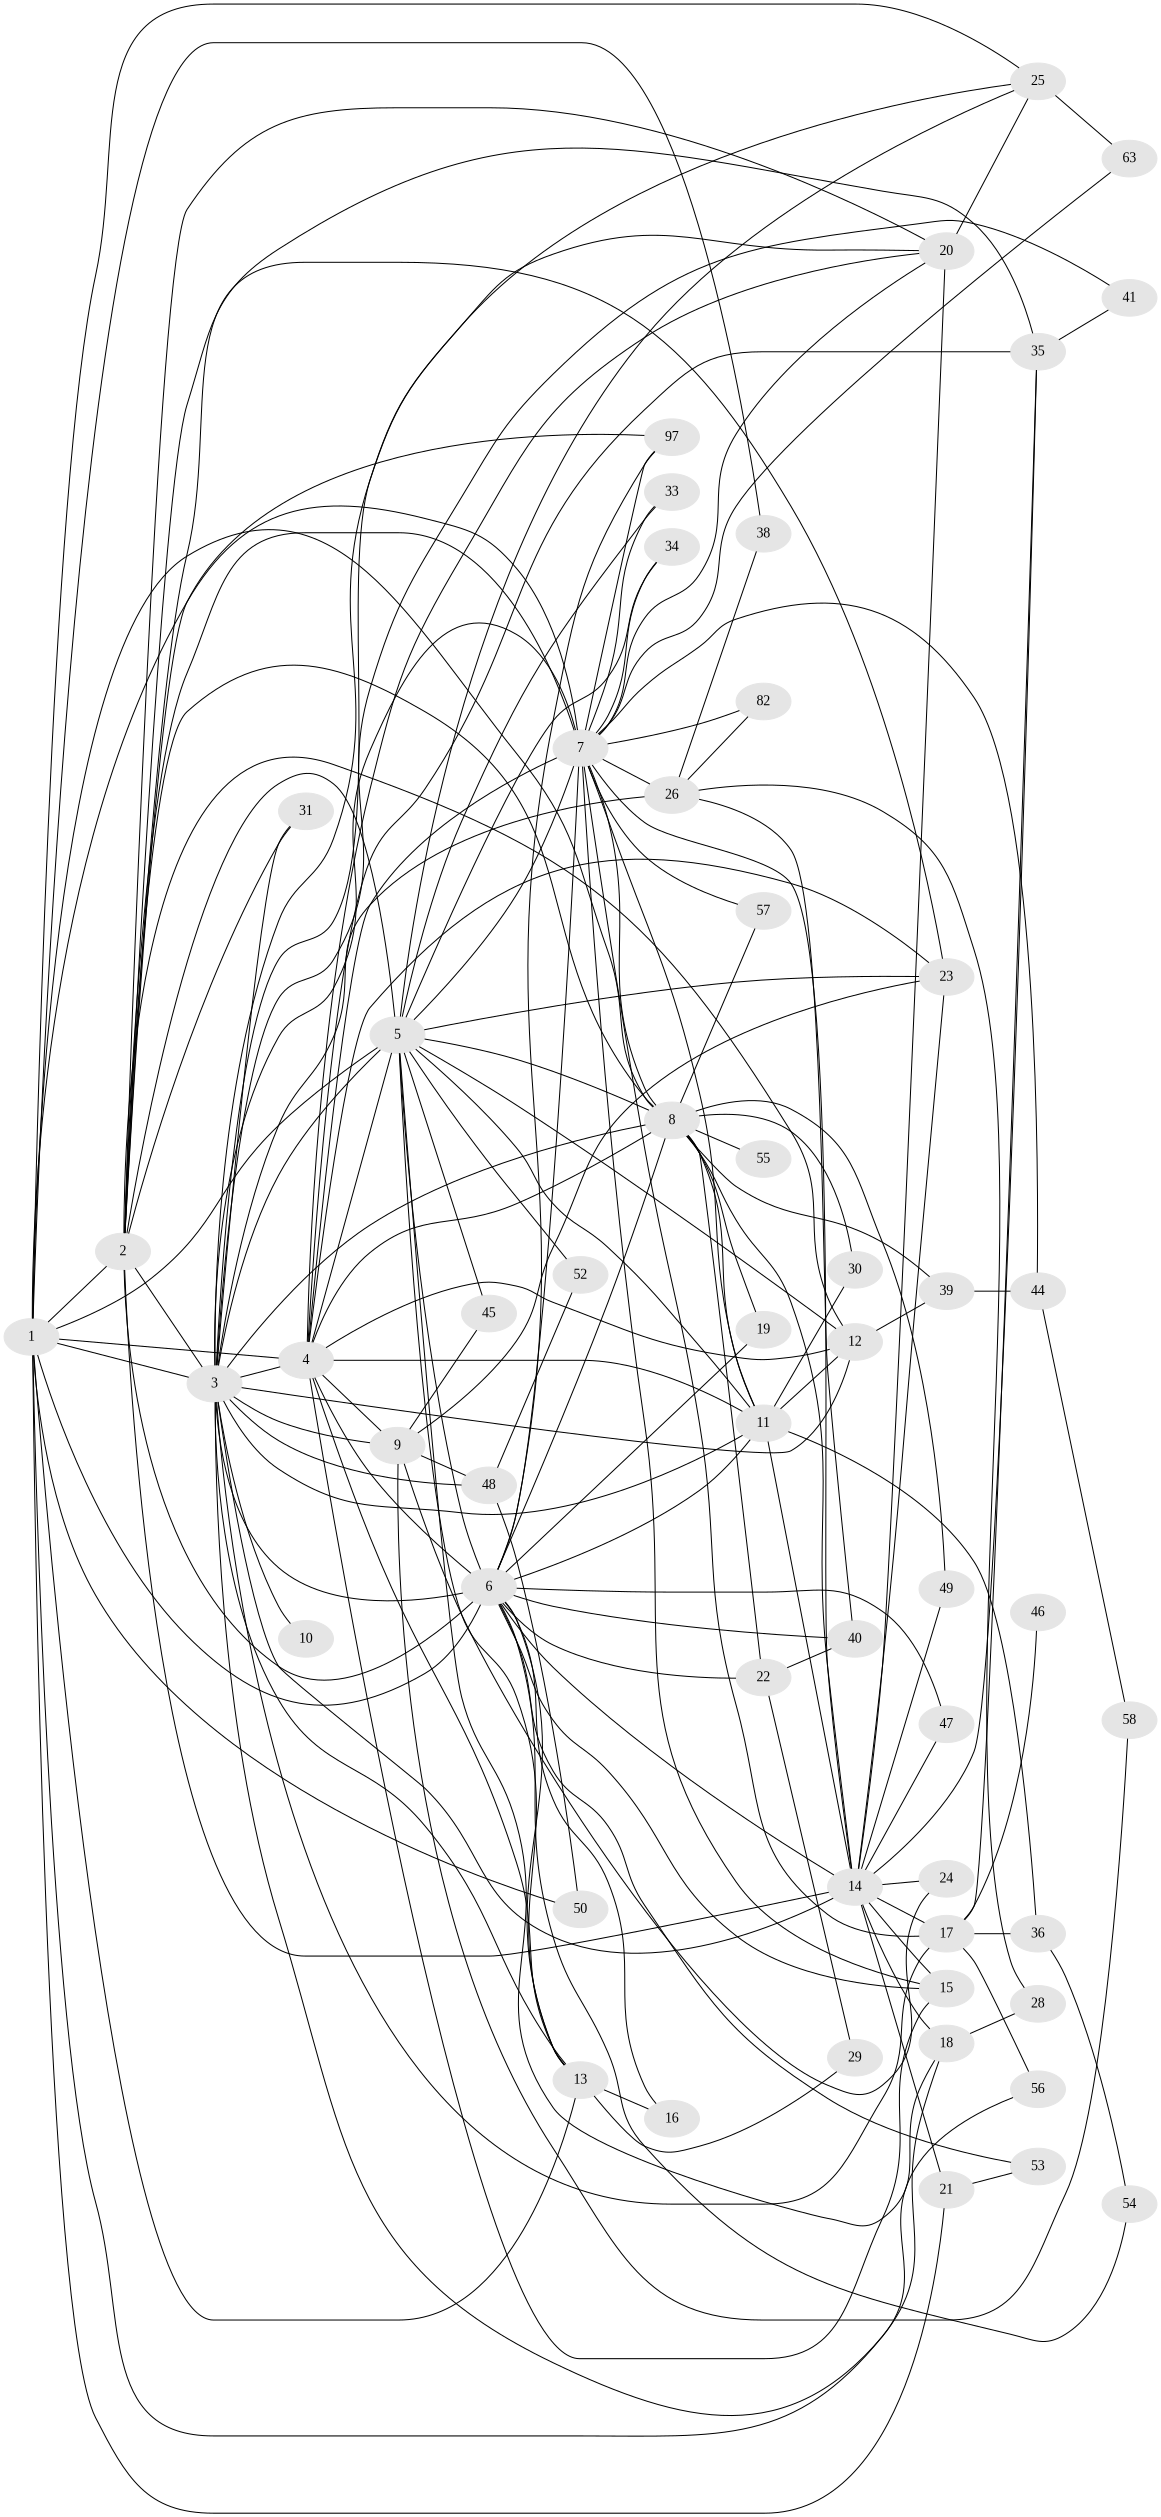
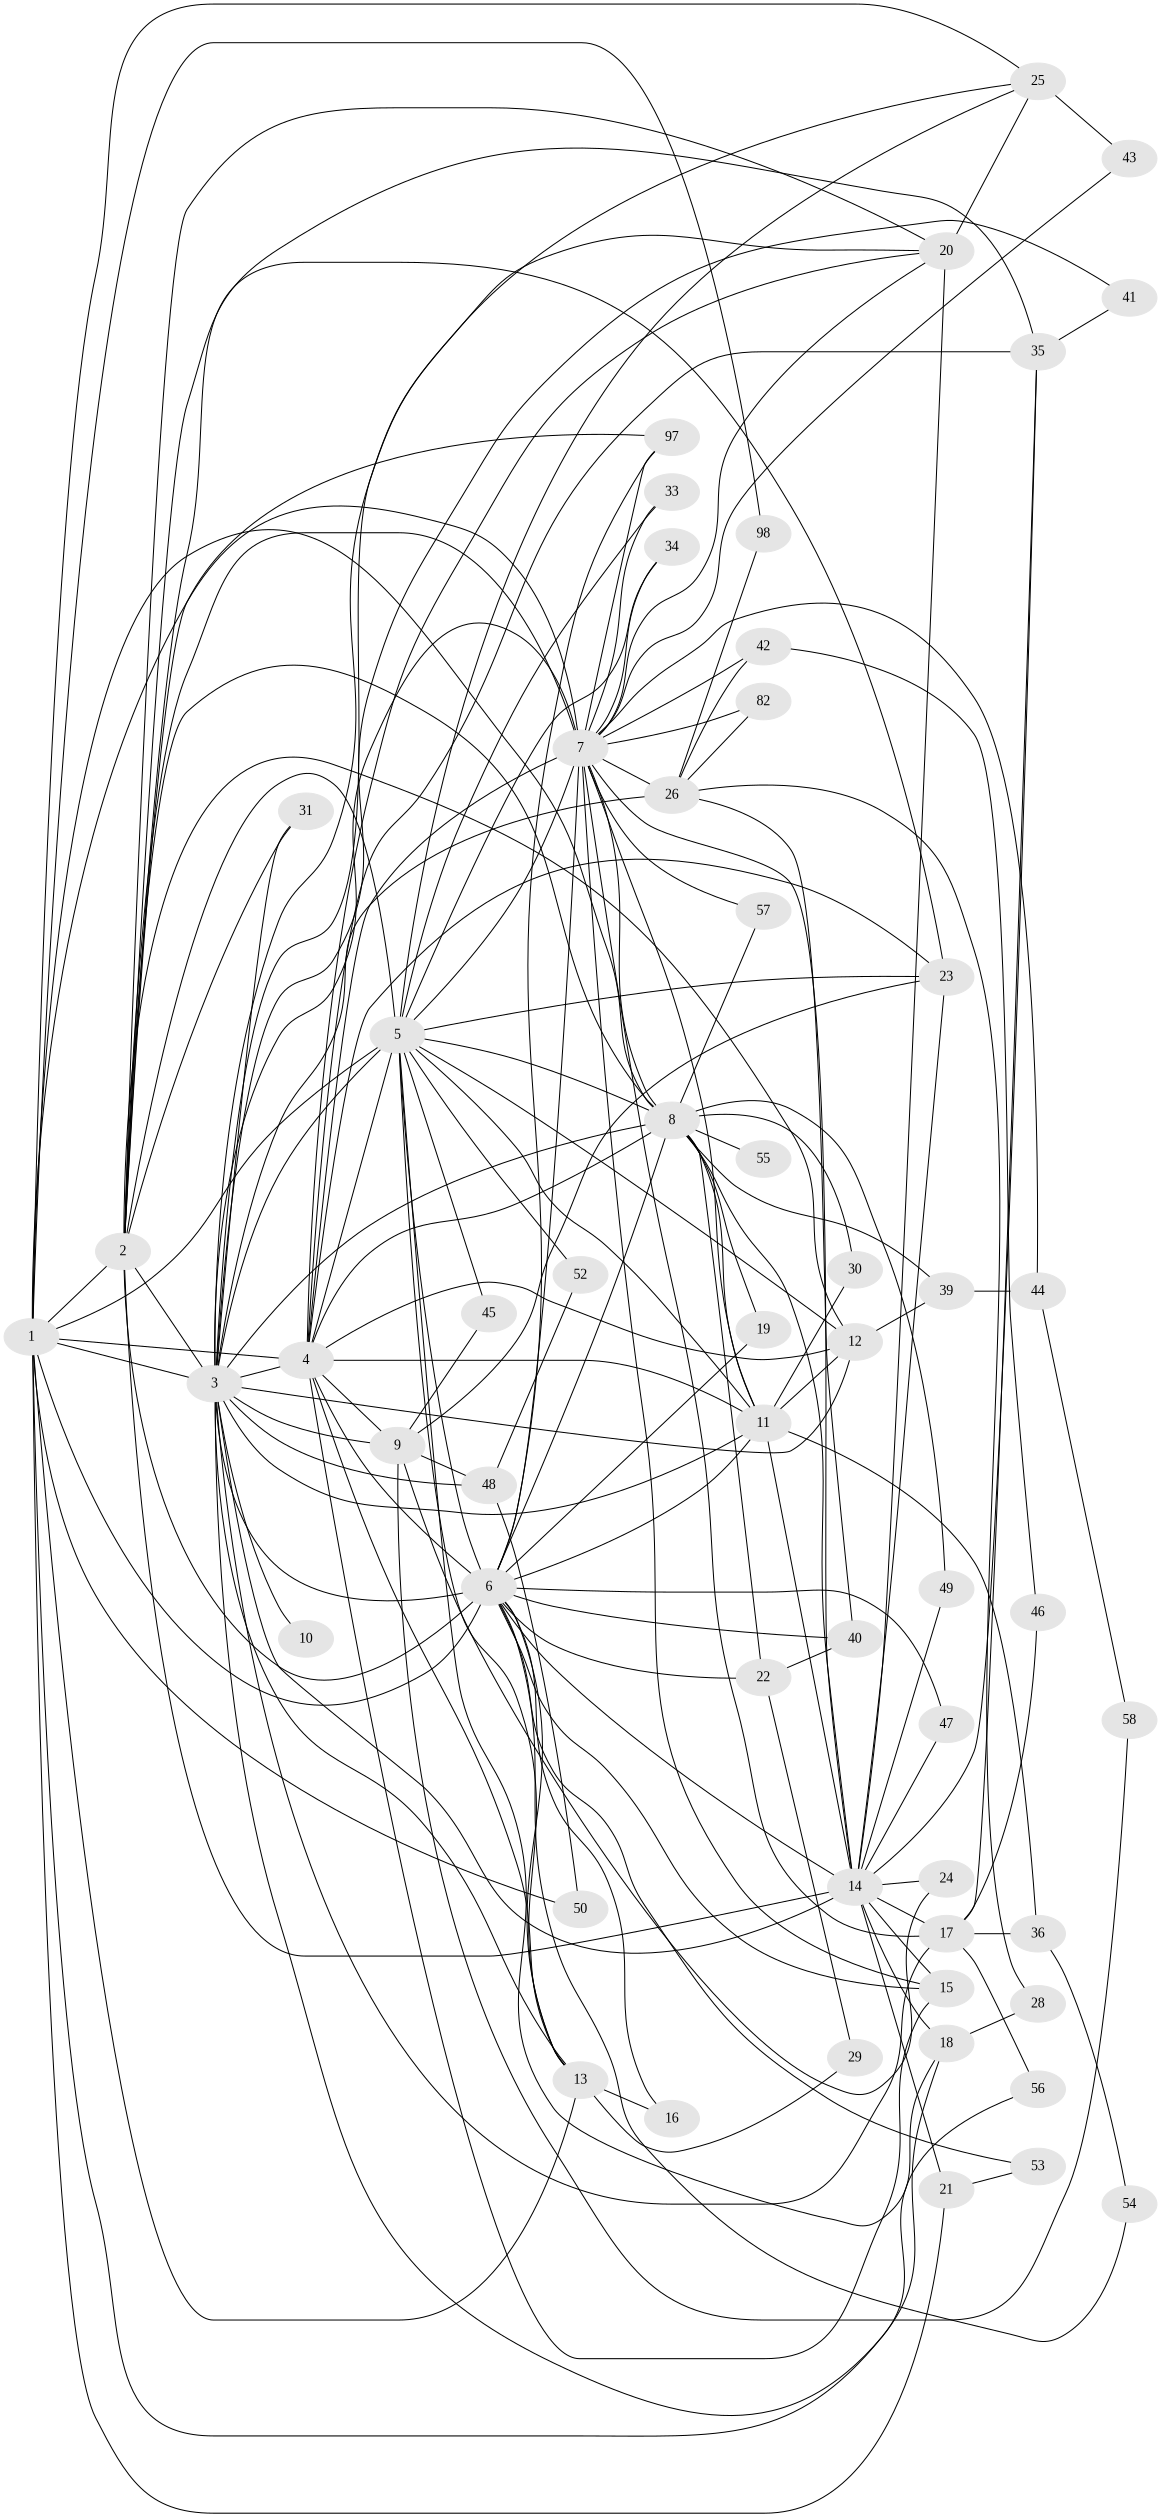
node "63": label "63" -> "43"
node "38": label "38" -> "98"
node "42": added
